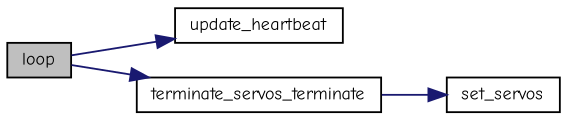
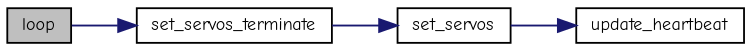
edge "loop" -> "update_heartbeat": now "set_servos" -> "update_heartbeat"
node "terminate_servos_terminate": label "terminate_servos_terminate" -> "set_servos_terminate"
